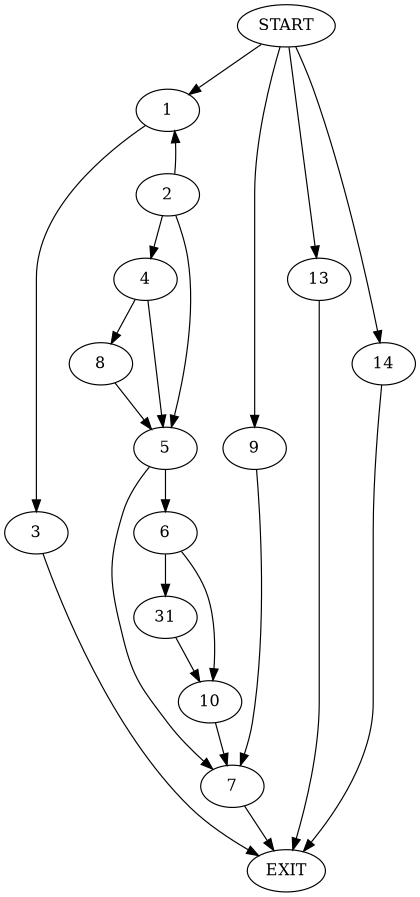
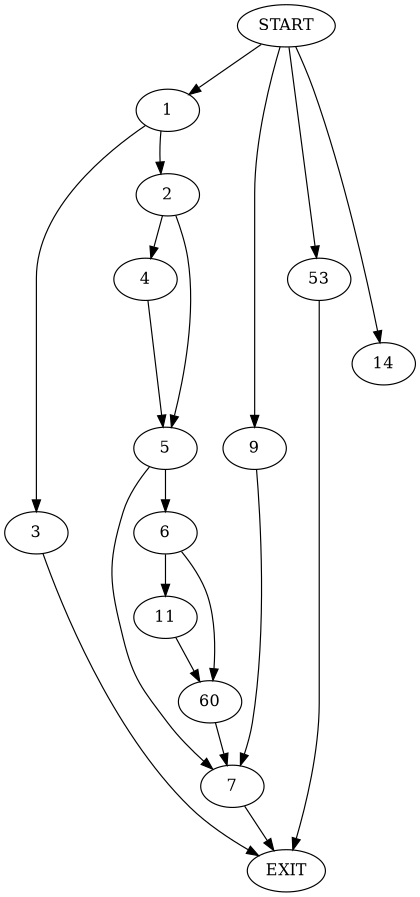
edge "2" -> "1": reversed
node "13": label "13" -> "53"
node "8": removed
node "31": label "31" -> "11"
edge "14" -> "EXIT": removed
node "10": label "10" -> "60"
